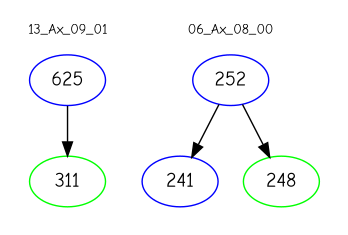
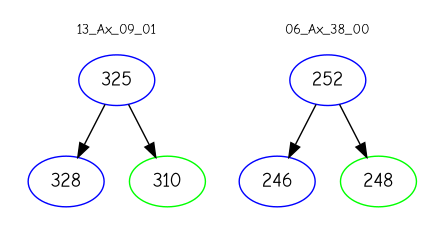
cluster "06_Ax_08_00": label "06_Ax_08_00" -> "06_Ax_38_00"
node "625": label "625" -> "325"
node "328": added
node "311": label "311" -> "310"
node "241": label "241" -> "246"
